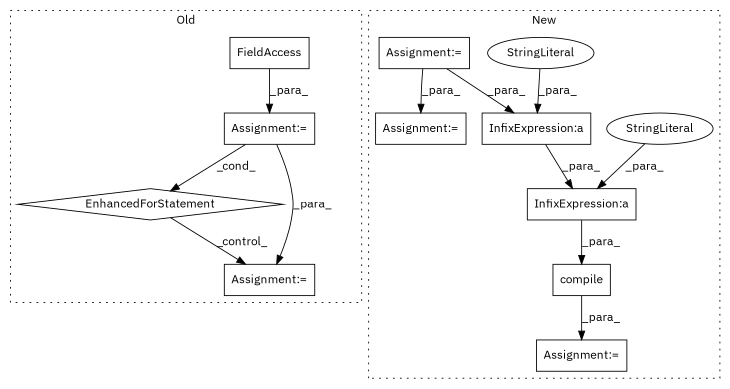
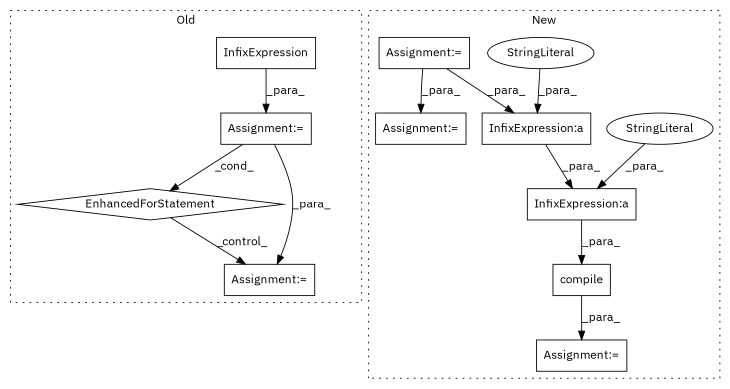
node "FieldAccess": label "FieldAccess" -> "InfixExpression"
